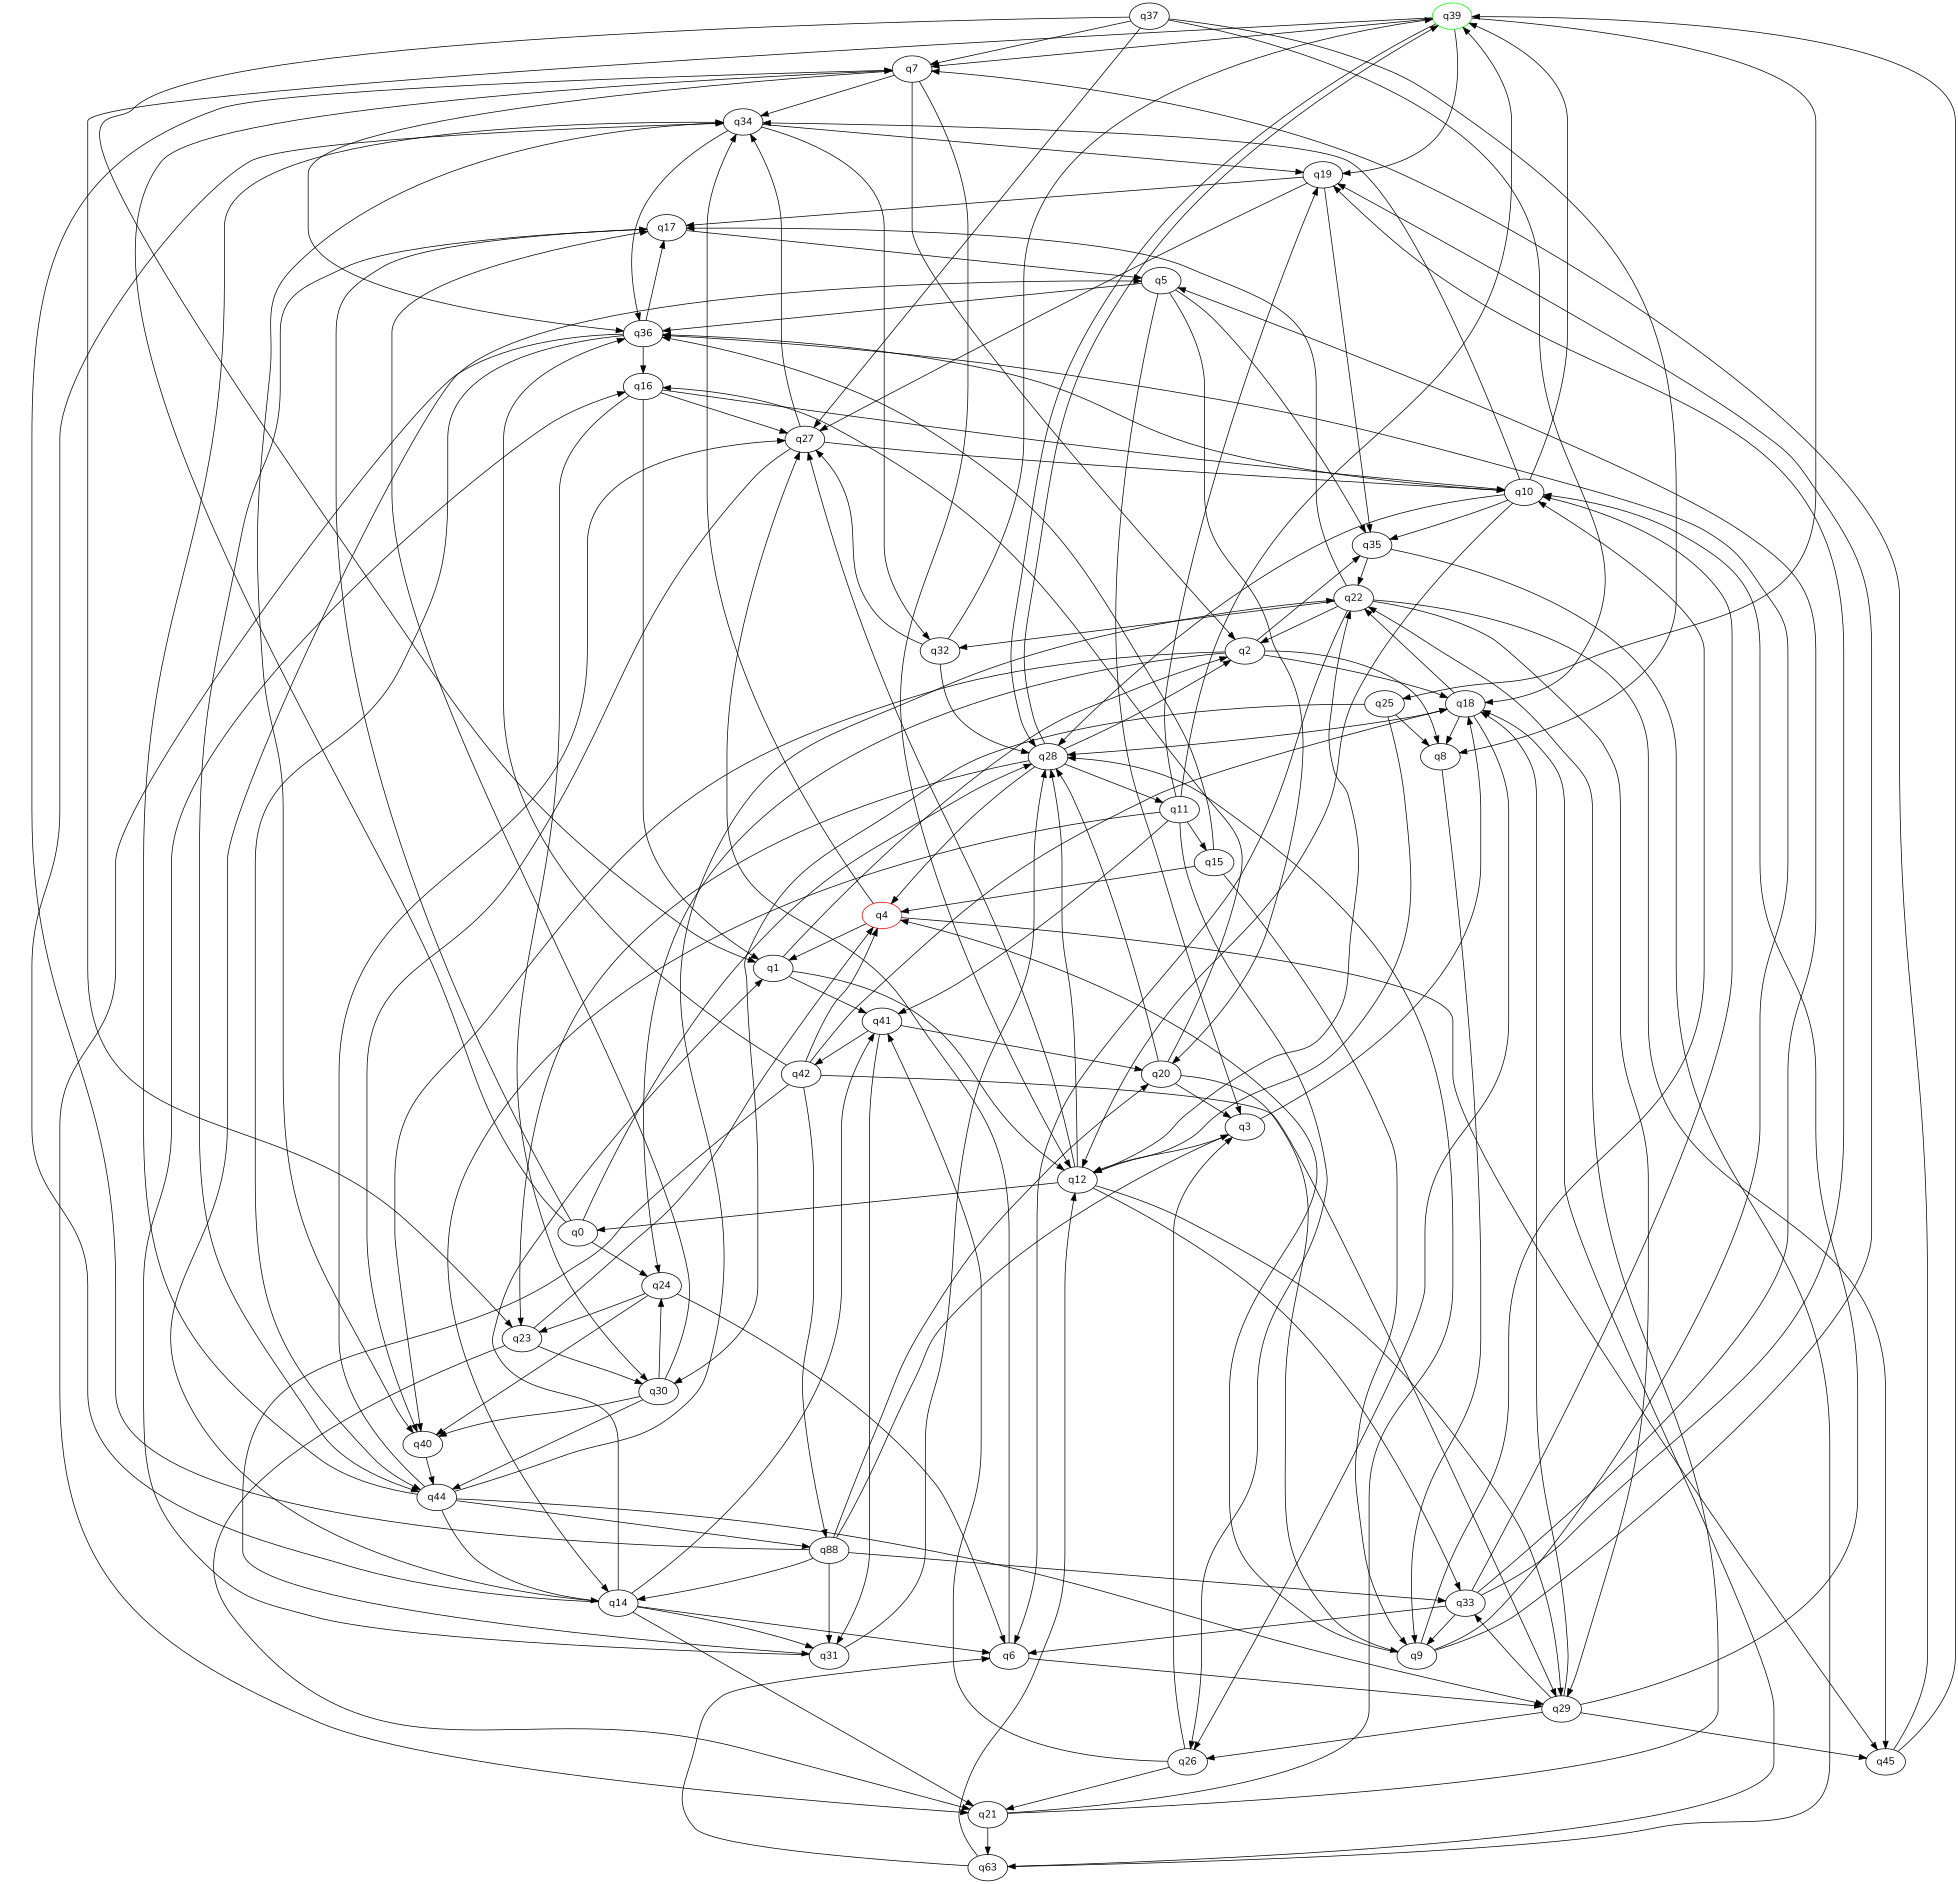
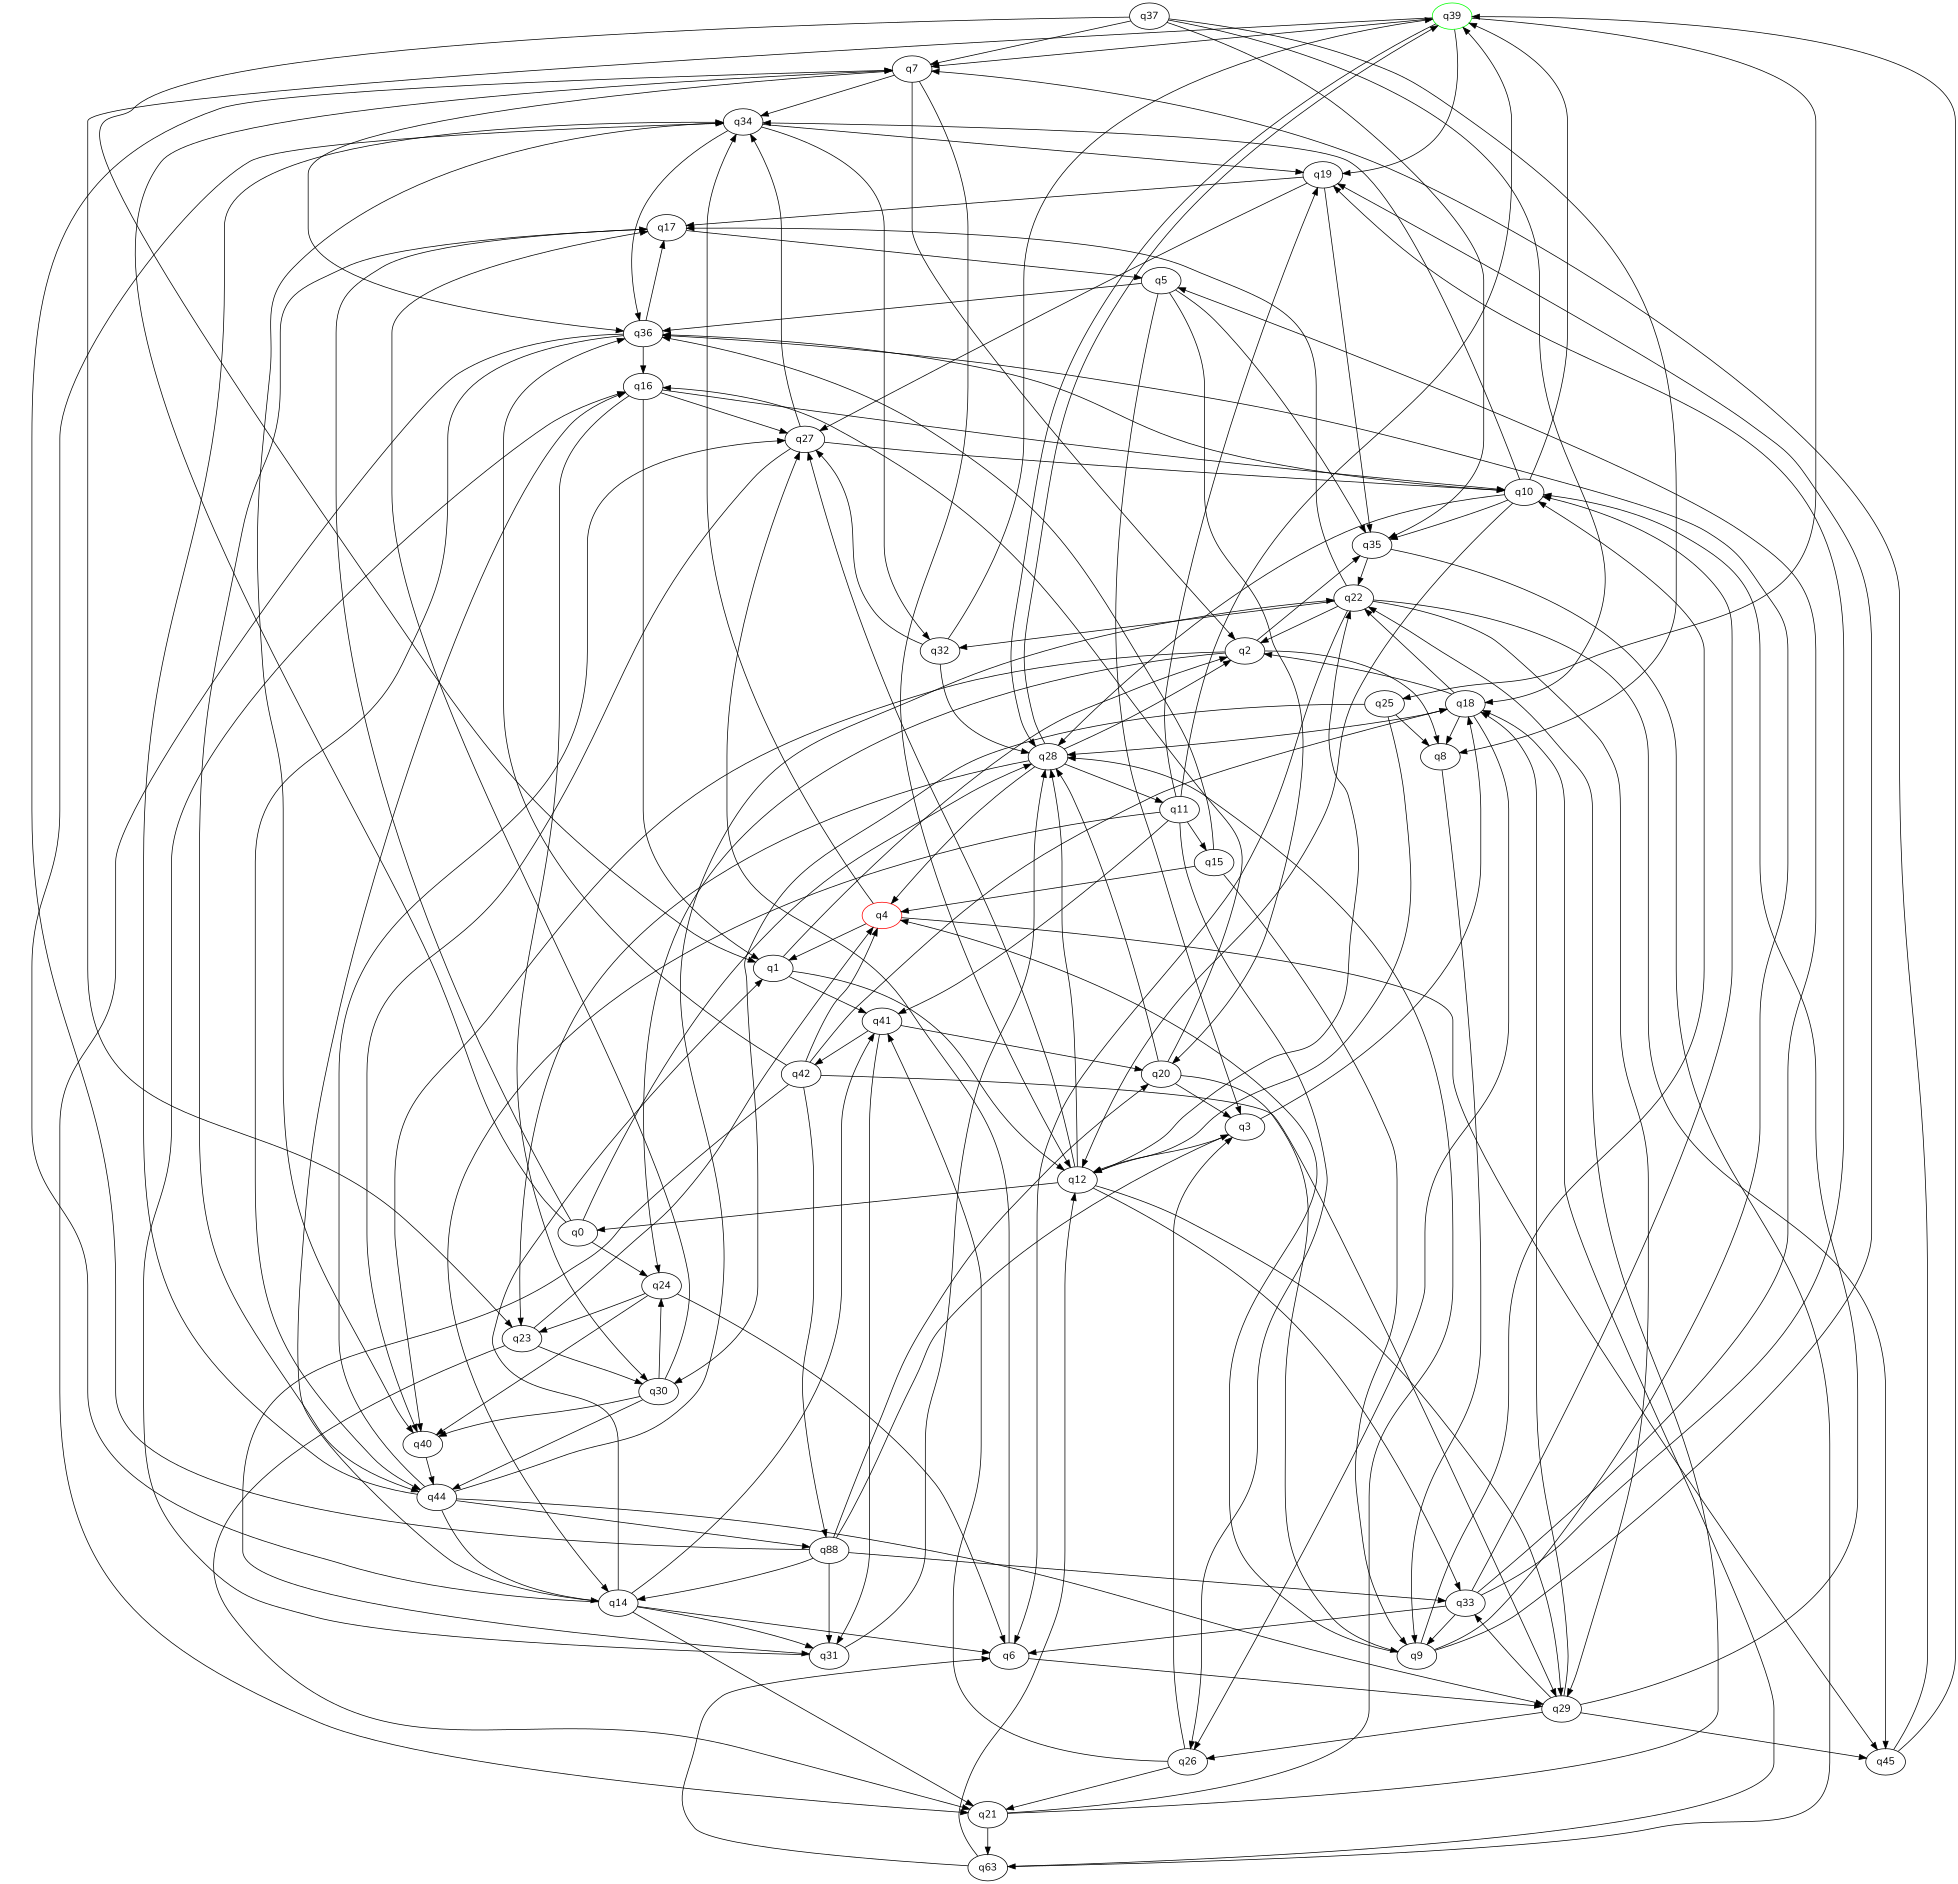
edge "q37" -> "q27": now "q37" -> "q35"
edge "q2" -> "q18": reversed
edge "q14" -> "q5": now "q14" -> "q16"
